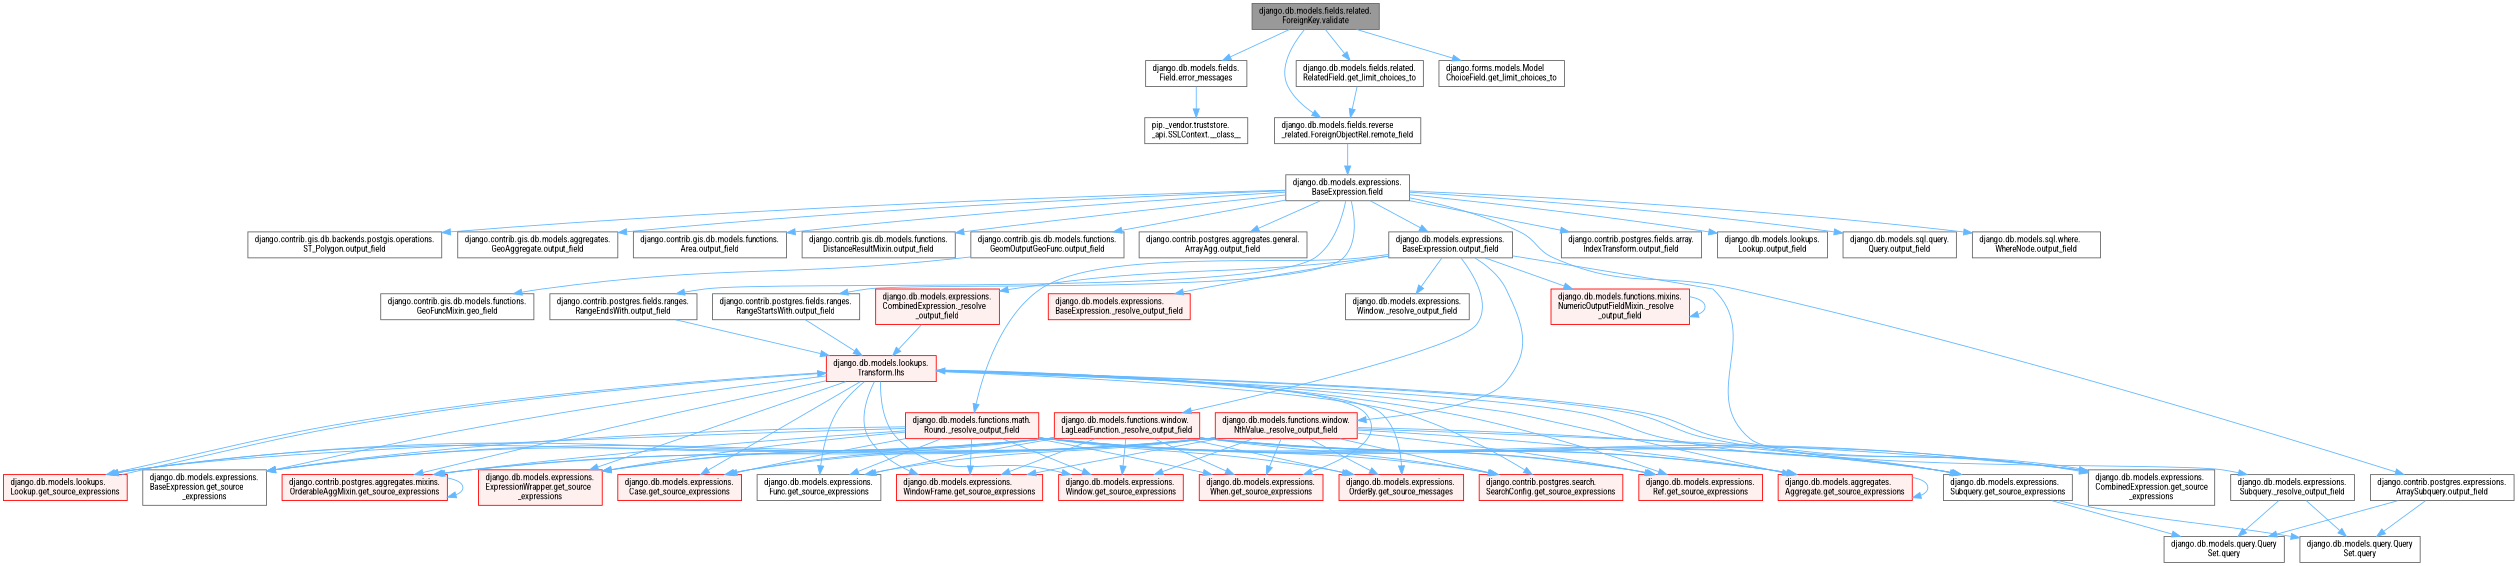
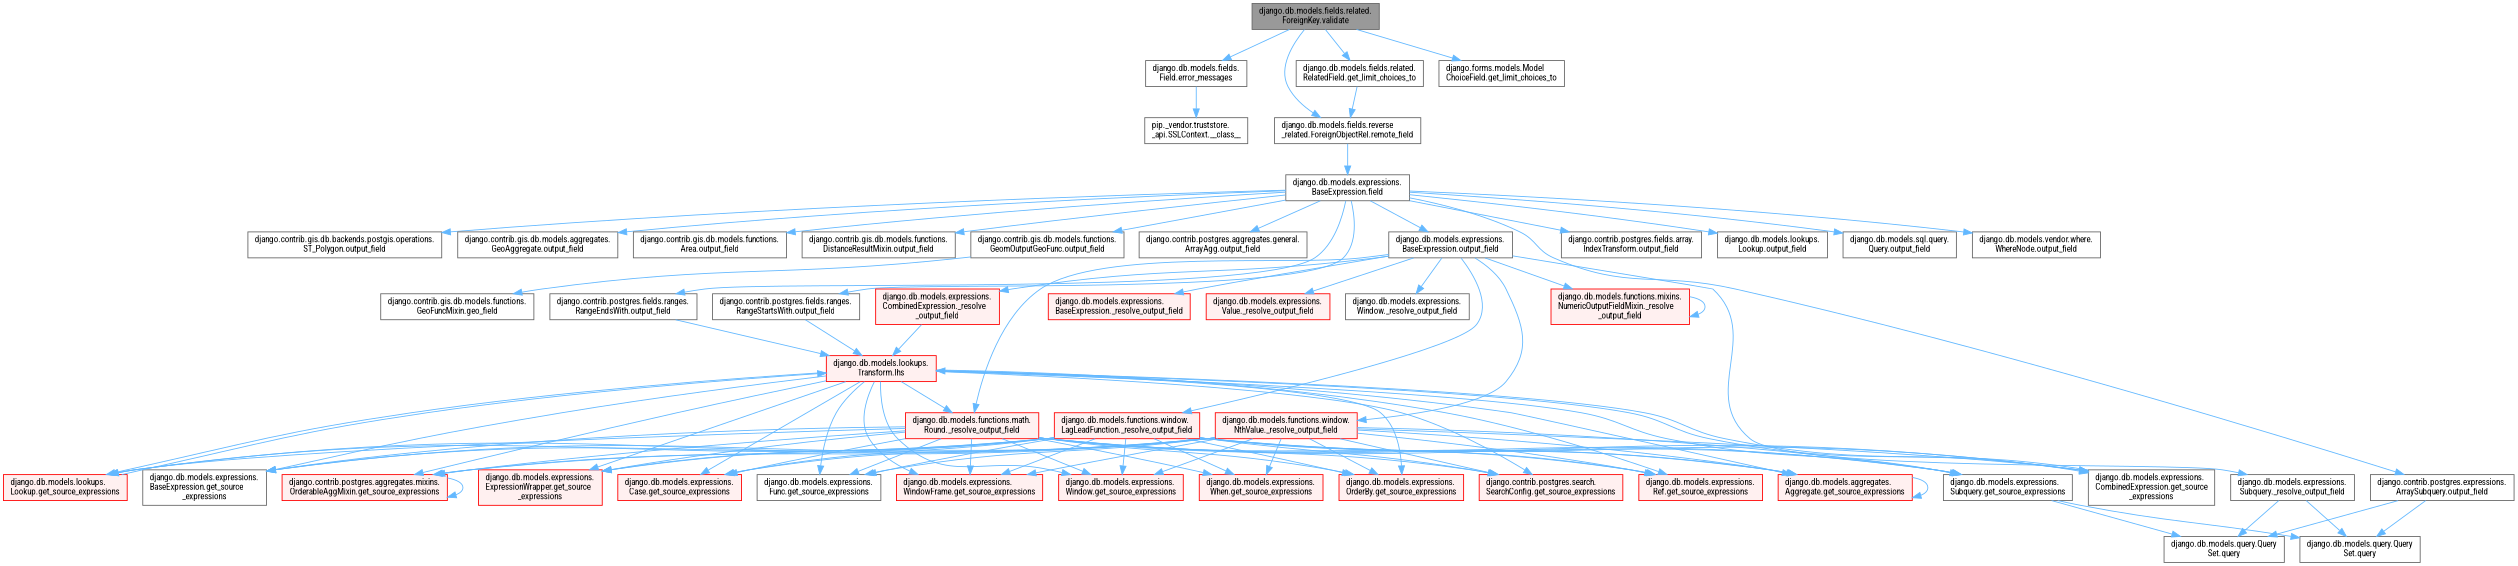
node "django.db.models.sql.where. WhereNode.output_field": label "django.db.models.sql.where. WhereNode.output_field" -> "django.db.models.vendor.where. WhereNode.output_field"
node "django.db.models.expressions. Value._resolve_output_field": added
edge "django.db.models.lookups. Transform.lhs" -> "django.db.models.expressions. When.get_source_expressions": now "django.db.models.lookups. Transform.lhs" -> "django.db.models.functions.math. Round._resolve_output_field"
node "django.db.models.expressions. OrderBy.get_source_messages": label "django.db.models.expressions. OrderBy.get_source_messages" -> "django.db.models.expressions. OrderBy.get_source_expressions"
